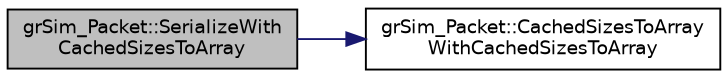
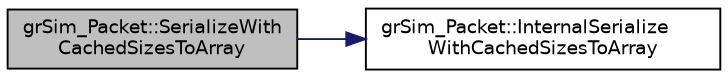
node "grSim_Packet::CachedSizesToArray WithCachedSizesToArray": label "grSim_Packet::CachedSizesToArray WithCachedSizesToArray" -> "grSim_Packet::InternalSerialize WithCachedSizesToArray"
